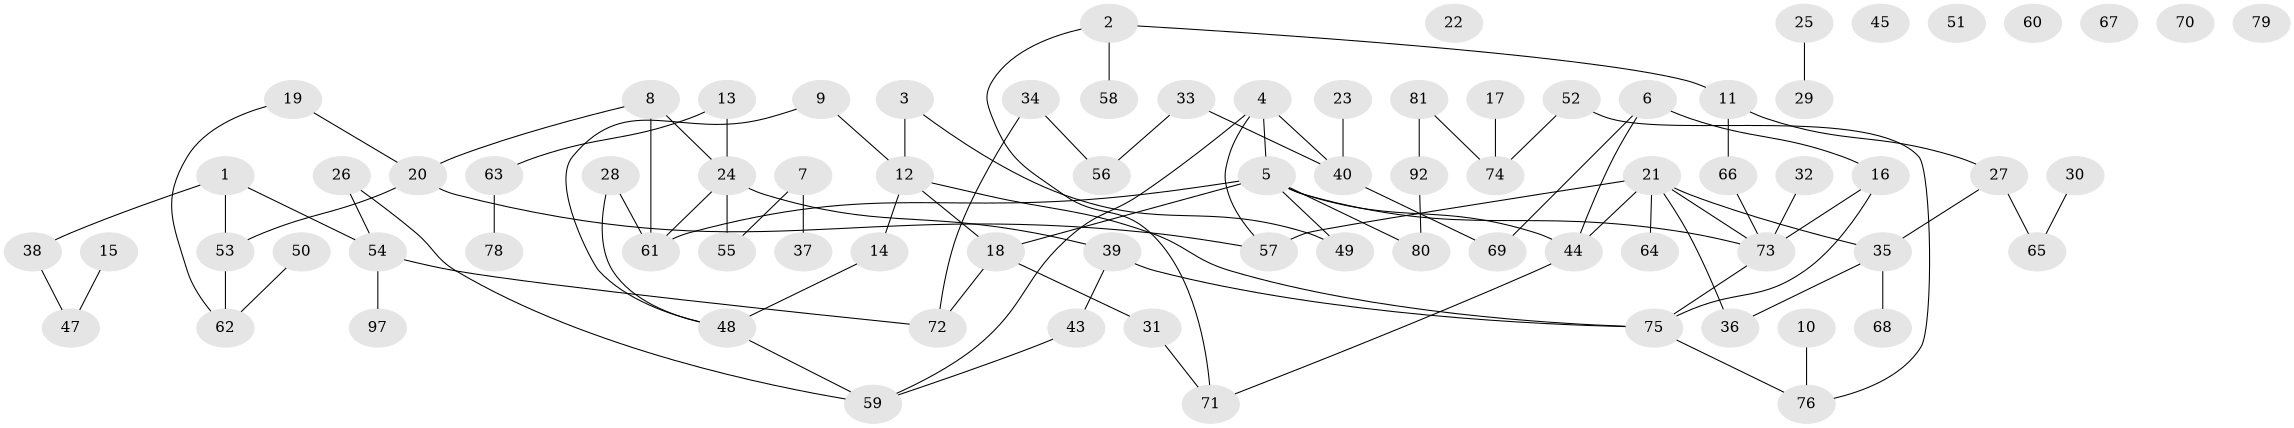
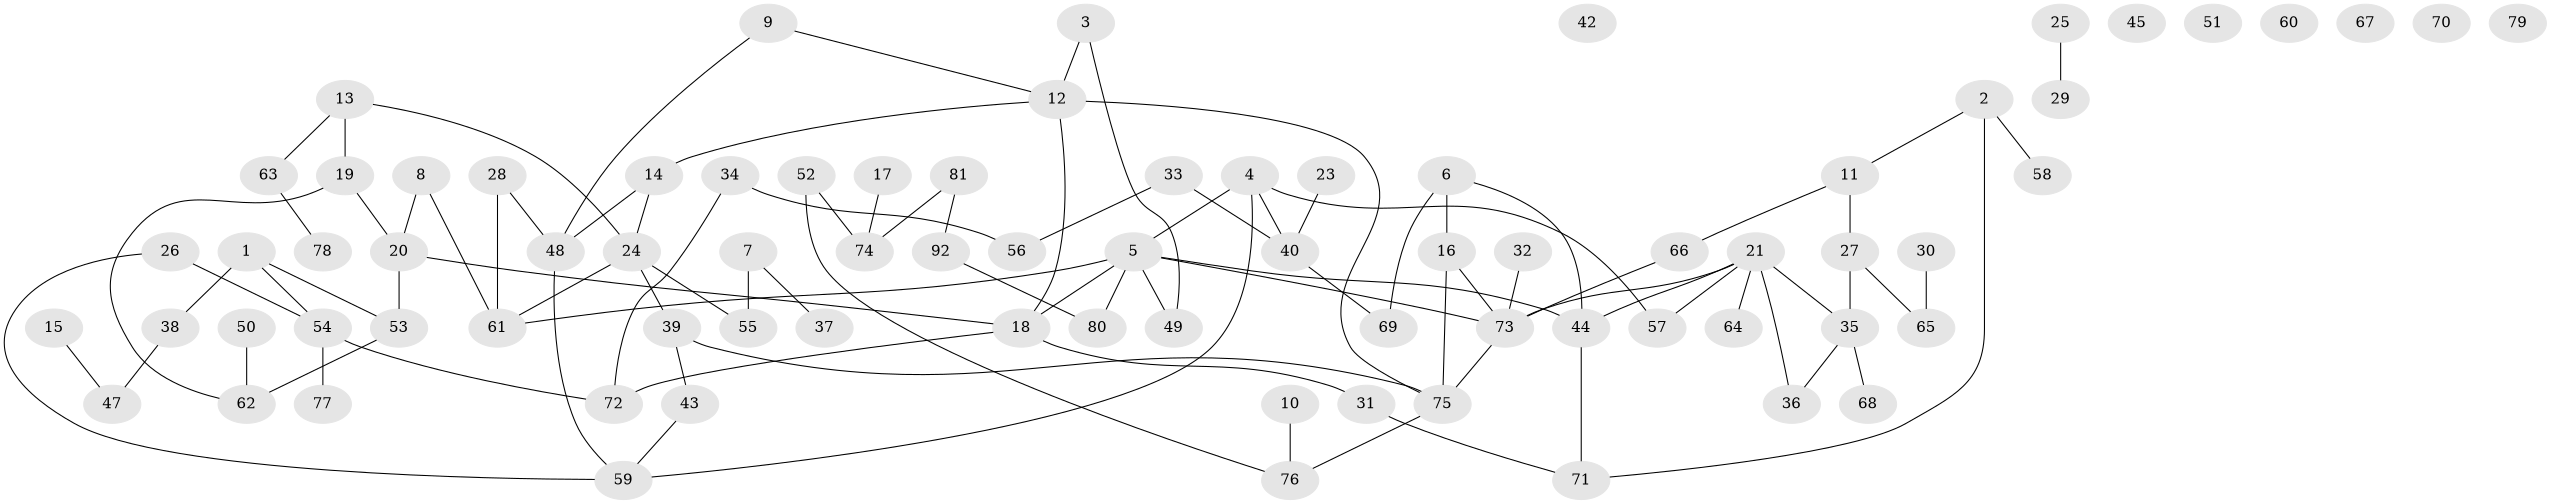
node "22": label "22" -> "42"
edge "8" -- "24": now "14" -- "24"
edge "13" -- "19": added
edge "20" -- "57": now "20" -- "18"
node "97": label "97" -> "77"
